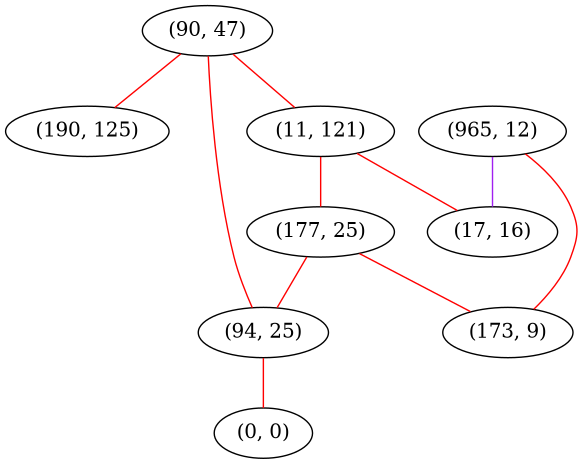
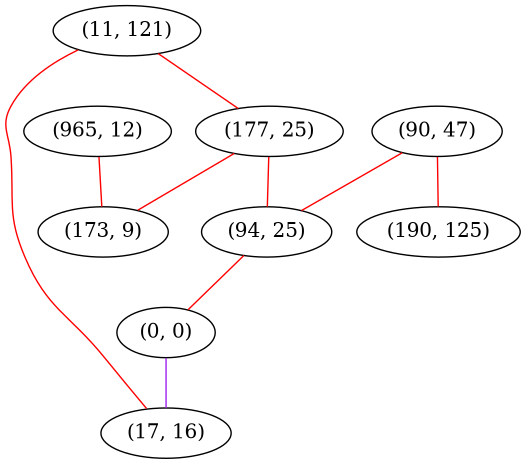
edge "(90, 47)" -- "(11, 121)": removed
edge "(965, 12)" -- "(17, 16)": now "(0, 0)" -- "(17, 16)"
